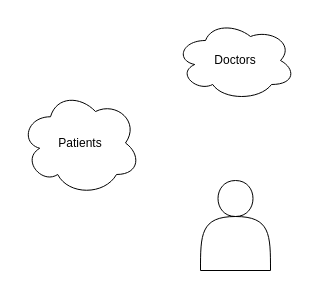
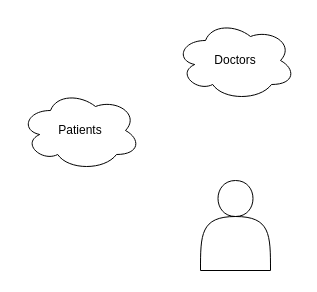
node "Patients": size 120x105 -> 120x80
